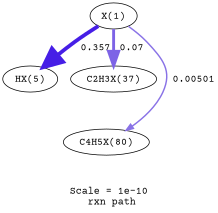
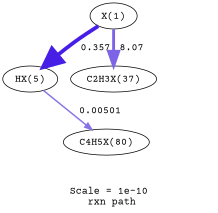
edge "X(1)" -> "C2H3X(37)": label " 0.07" -> " 8.07"
edge "X(1)" -> "C4H5X(80)": now "HX(5)" -> "C4H5X(80)"
